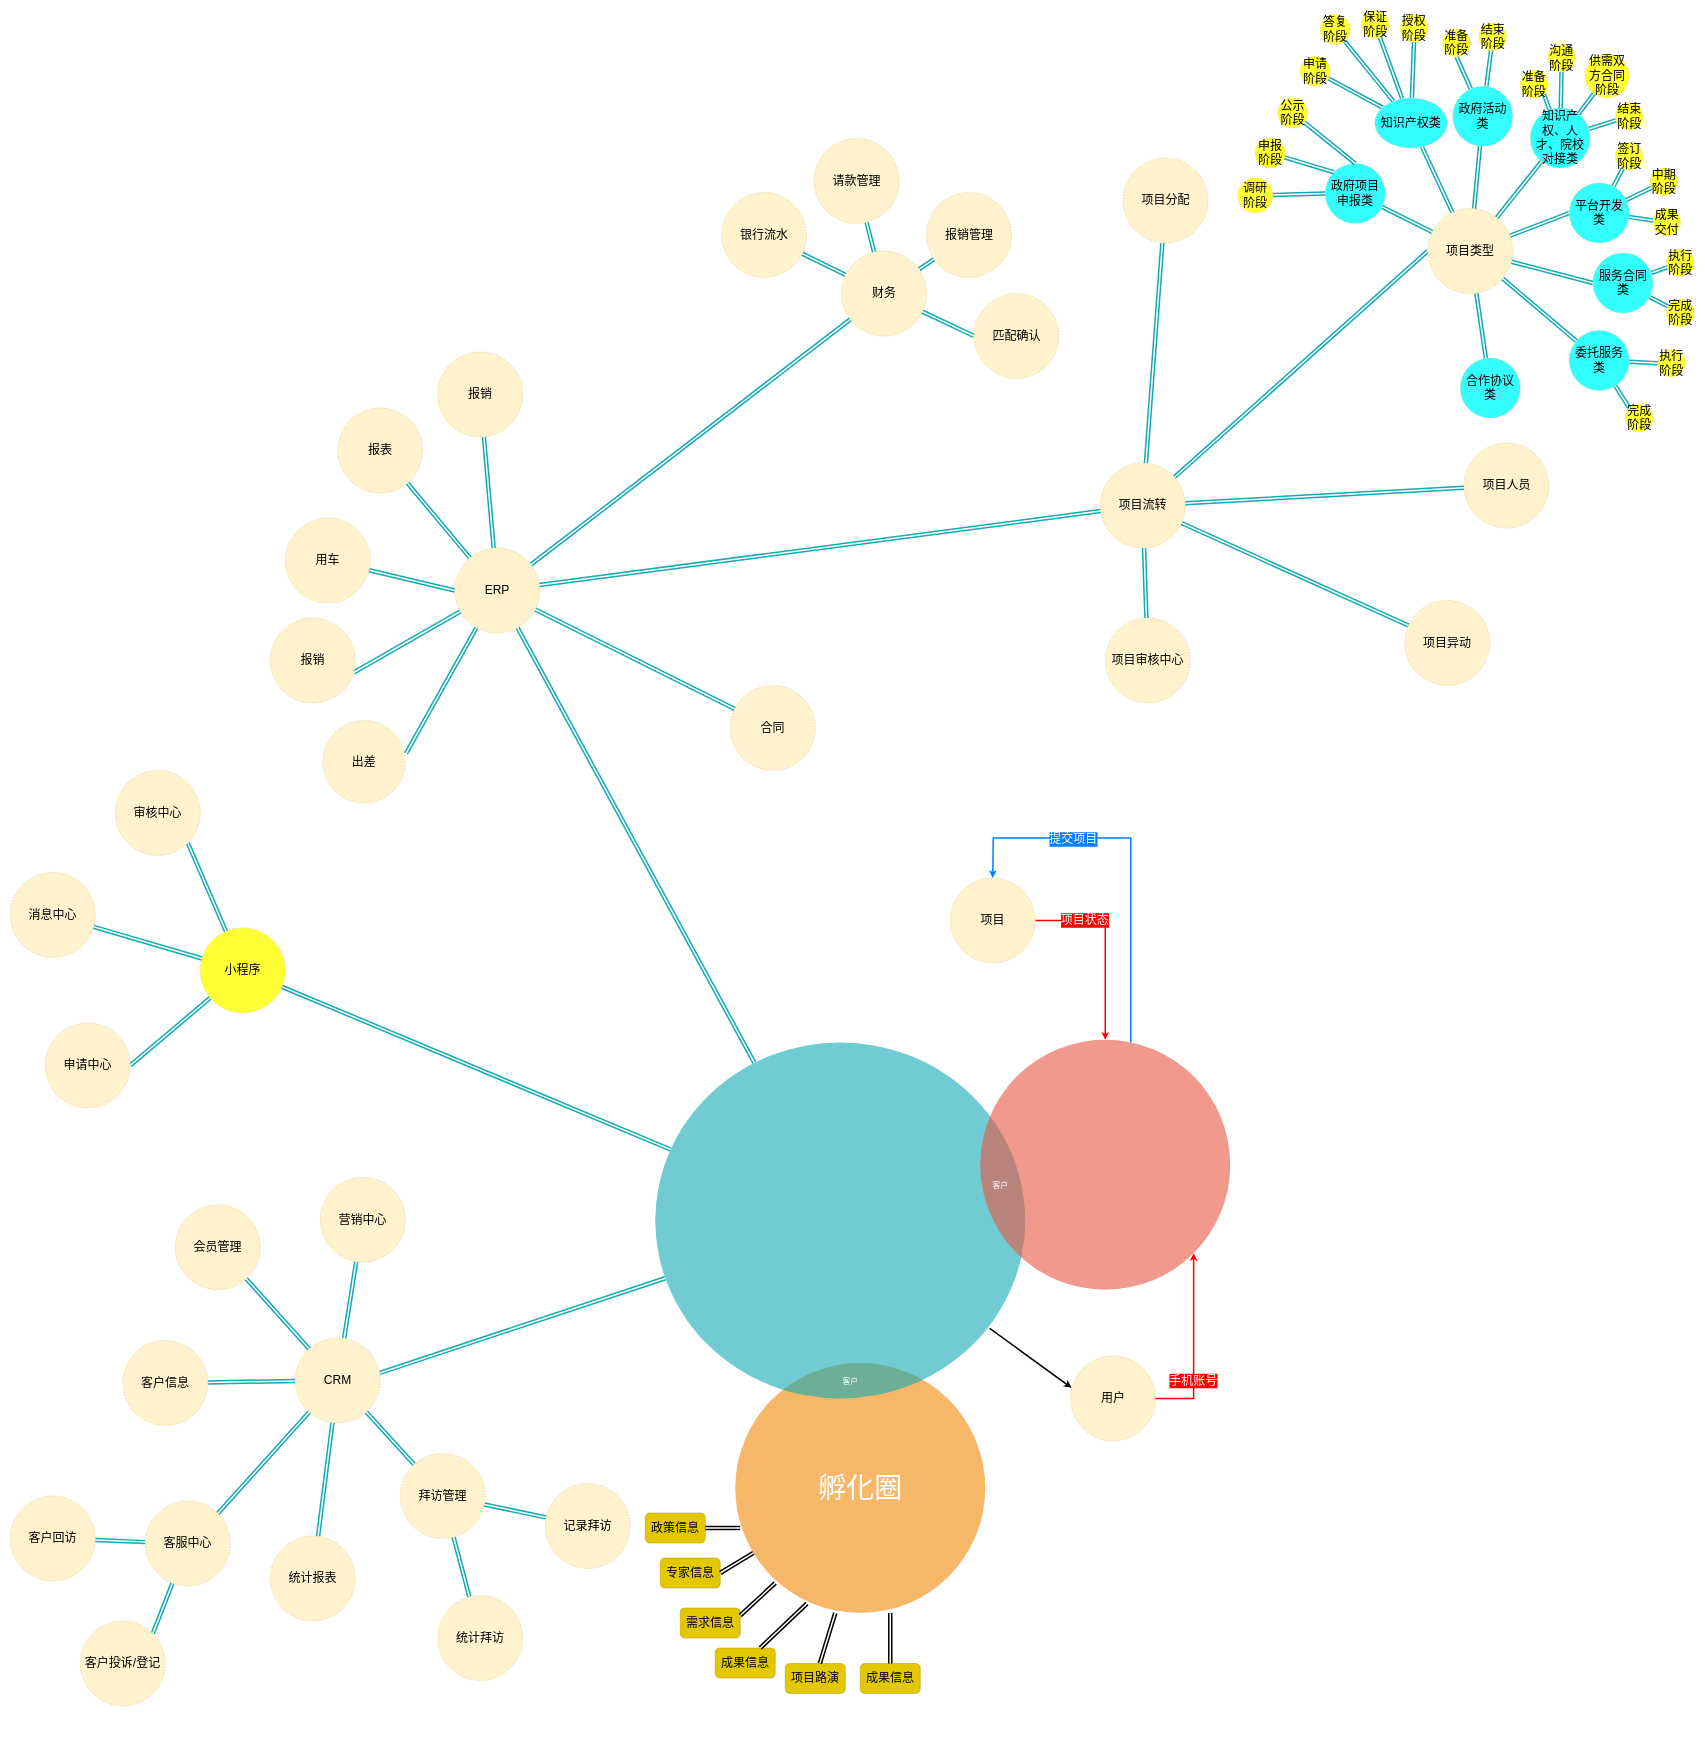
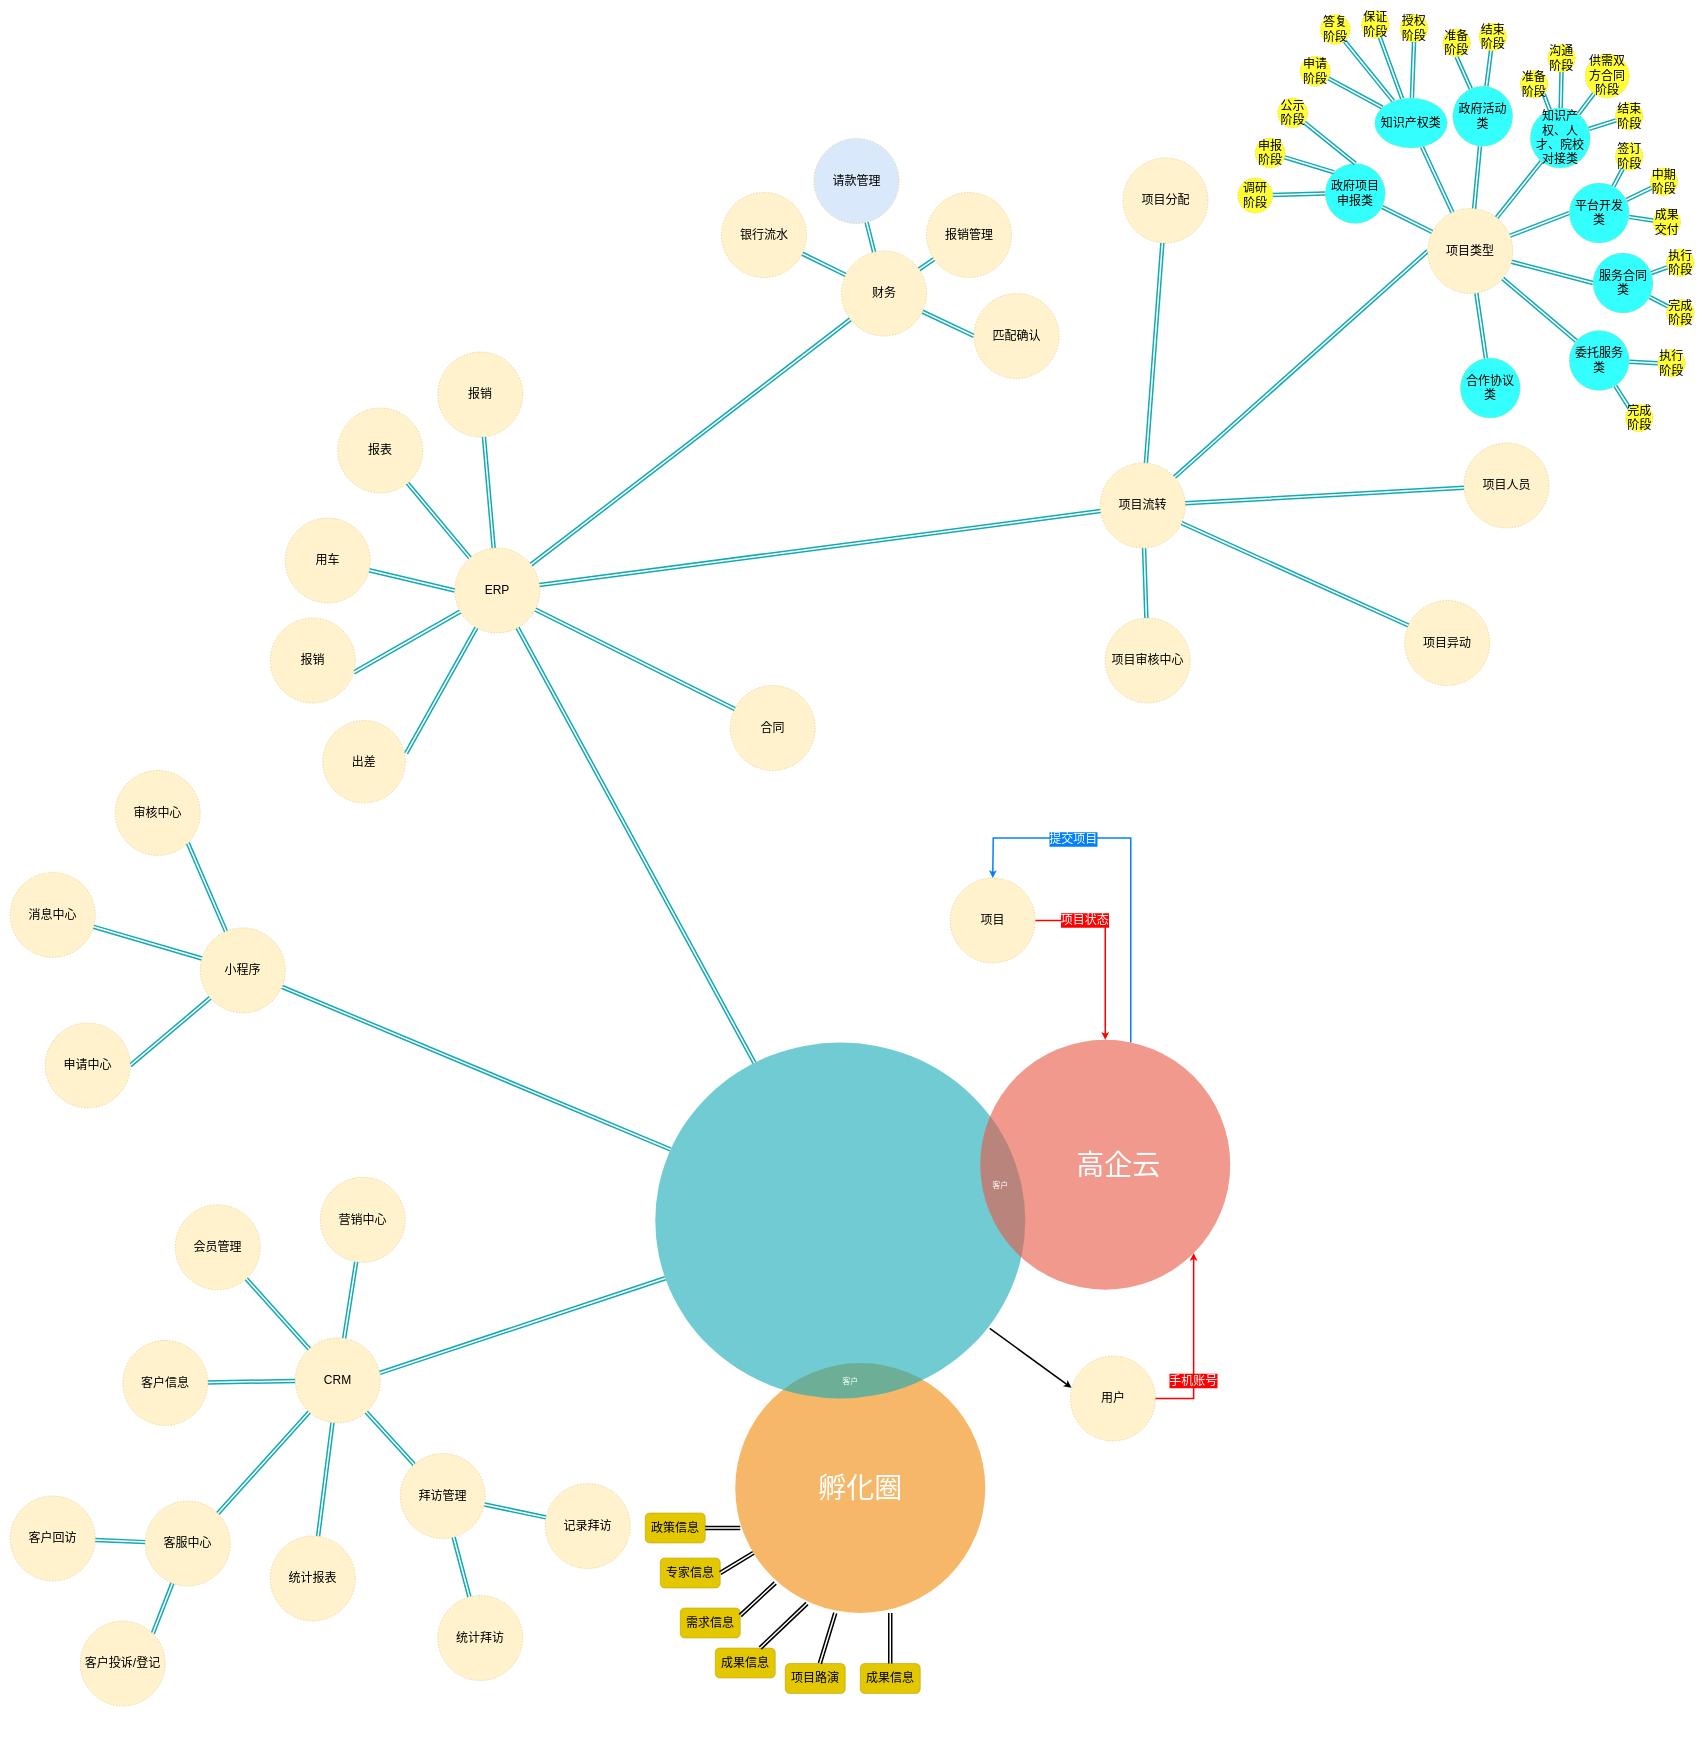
node "请款管理": fillcolor #fff2cc -> #dae8fc
node "小程序": fillcolor #ffff33 -> #fff2cc
node "高企云": added
